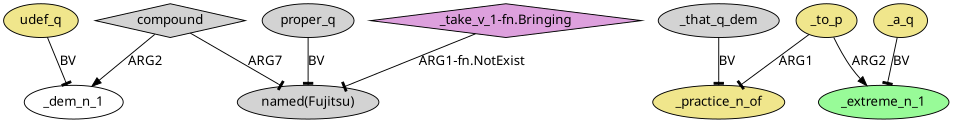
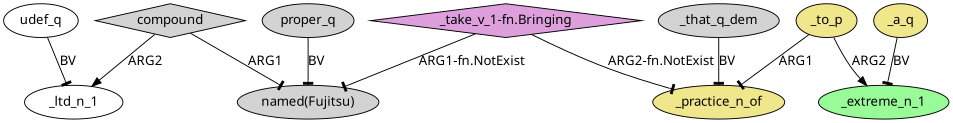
node "udef_q": fillcolor khaki -> white
edge "compound" -> "named(Fujitsu)": label "ARG7" -> "ARG1"
edge "_take_v_1-fn.Bringing" -> "_practice_n_of": added, label "ARG2-fn.NotExist"
node "_dem_n_1": label "_dem_n_1" -> "_ltd_n_1"
